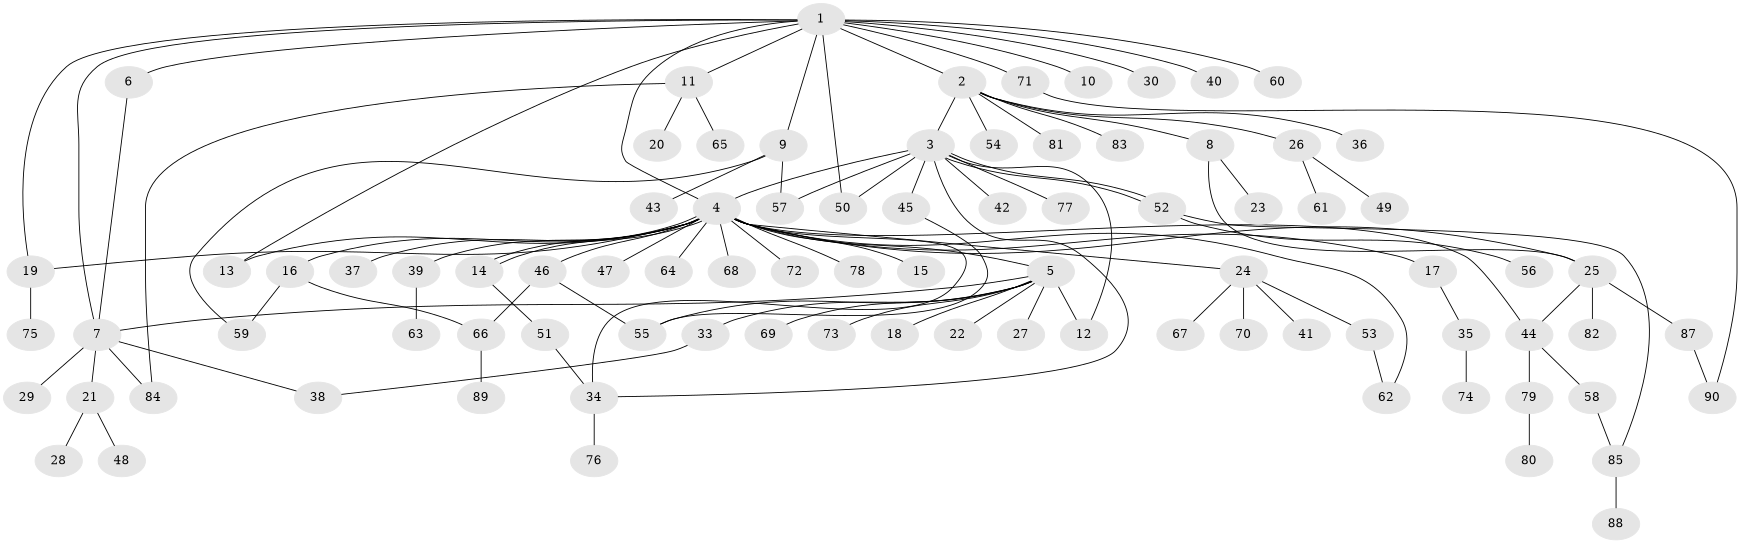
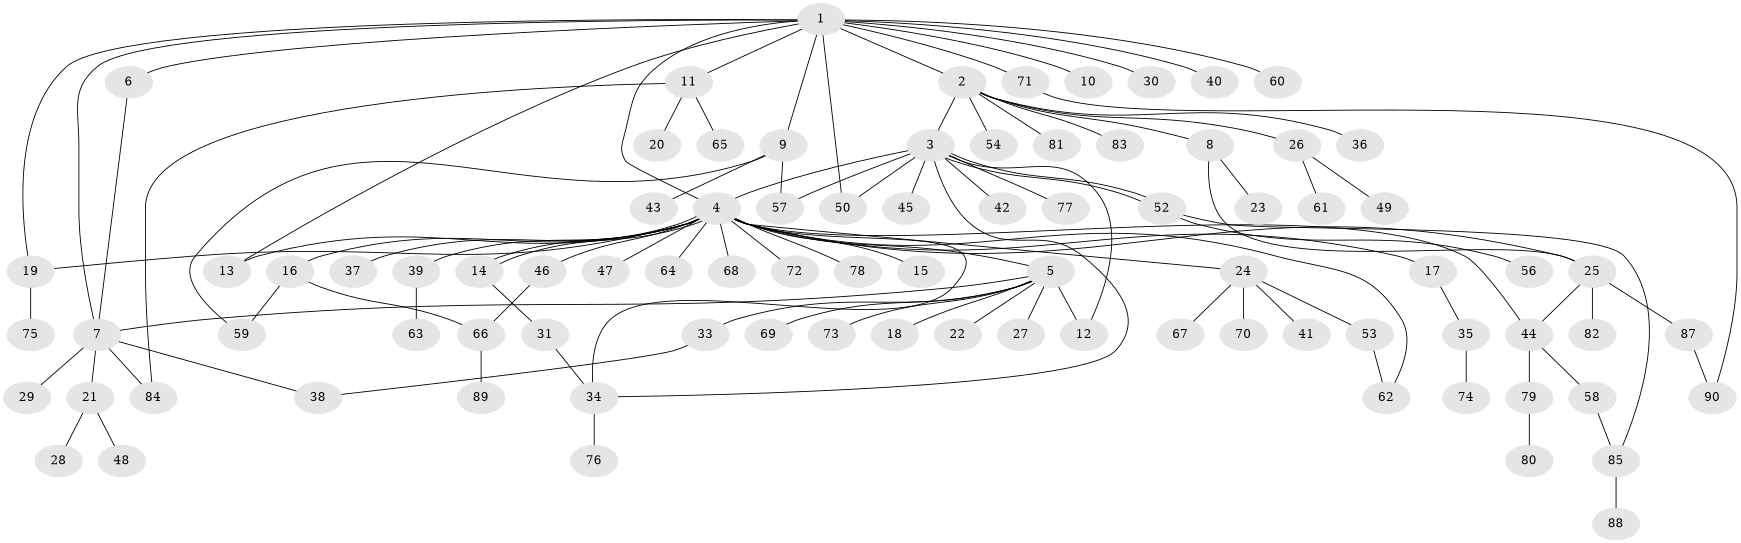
node "51": label "51" -> "31"
node "55": removed
